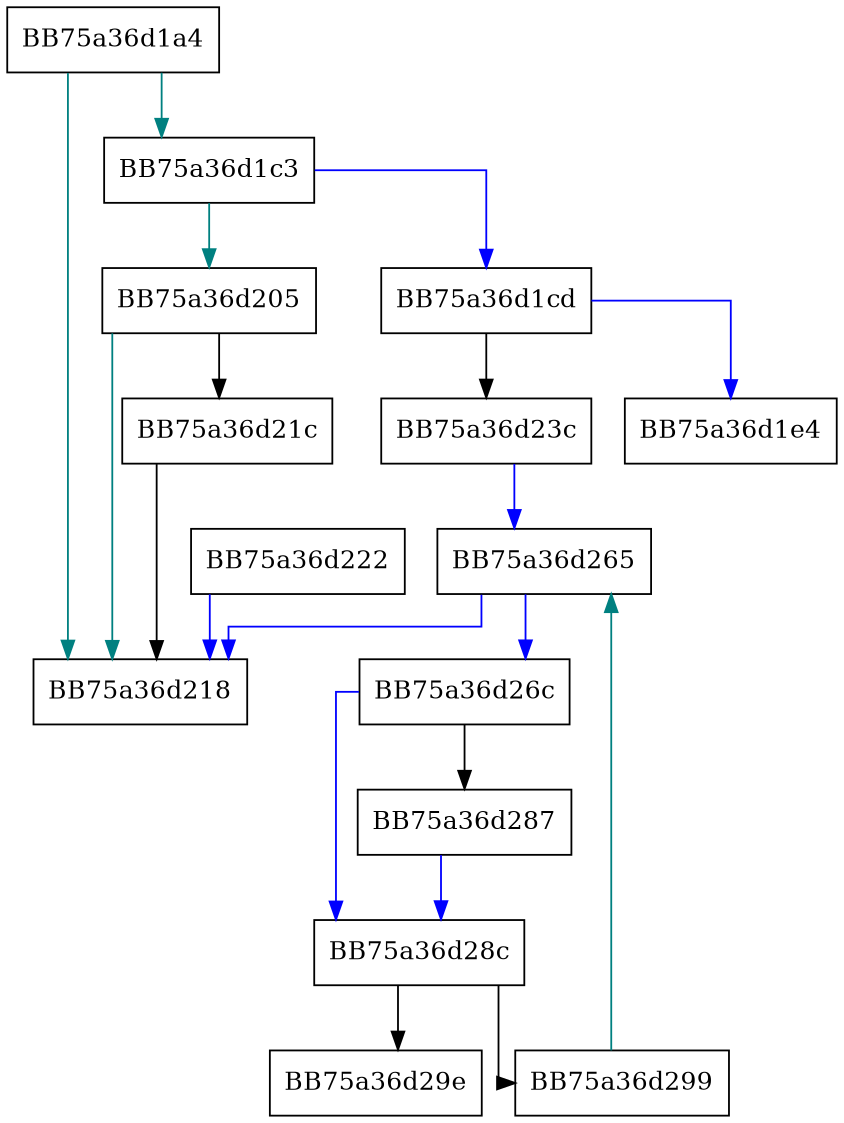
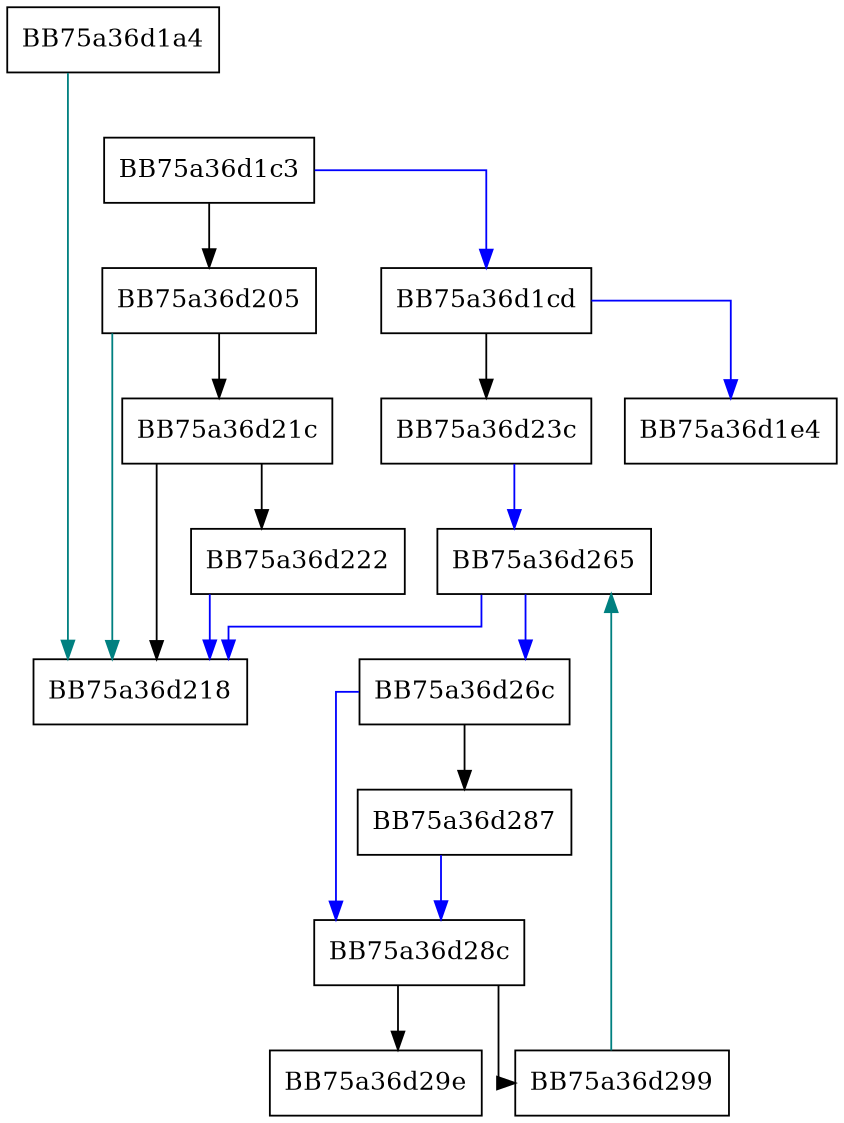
edge "BB75a36d1a4" -> "BB75a36d1c3": removed
edge "BB75a36d1c3" -> "BB75a36d205": color teal -> black
edge "BB75a36d21c" -> "BB75a36d222": added
